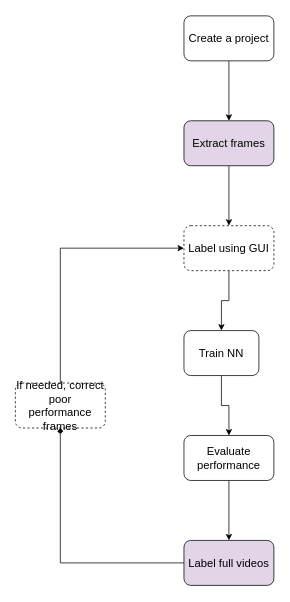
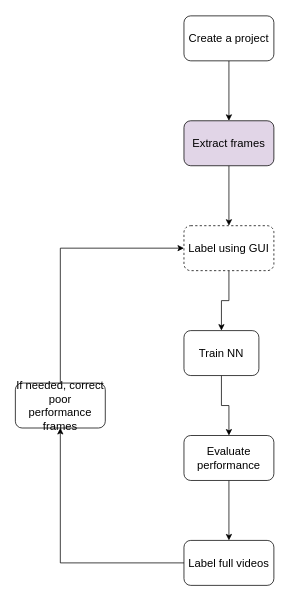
node "If needed, correct poor performance frames": style dashed -> solid
edge "Label full videos" -> "If needed, correct poor performance frames": arrowhead diamond -> classic
node "Label full videos": fillcolor #e1d5e7 -> #ffffff
